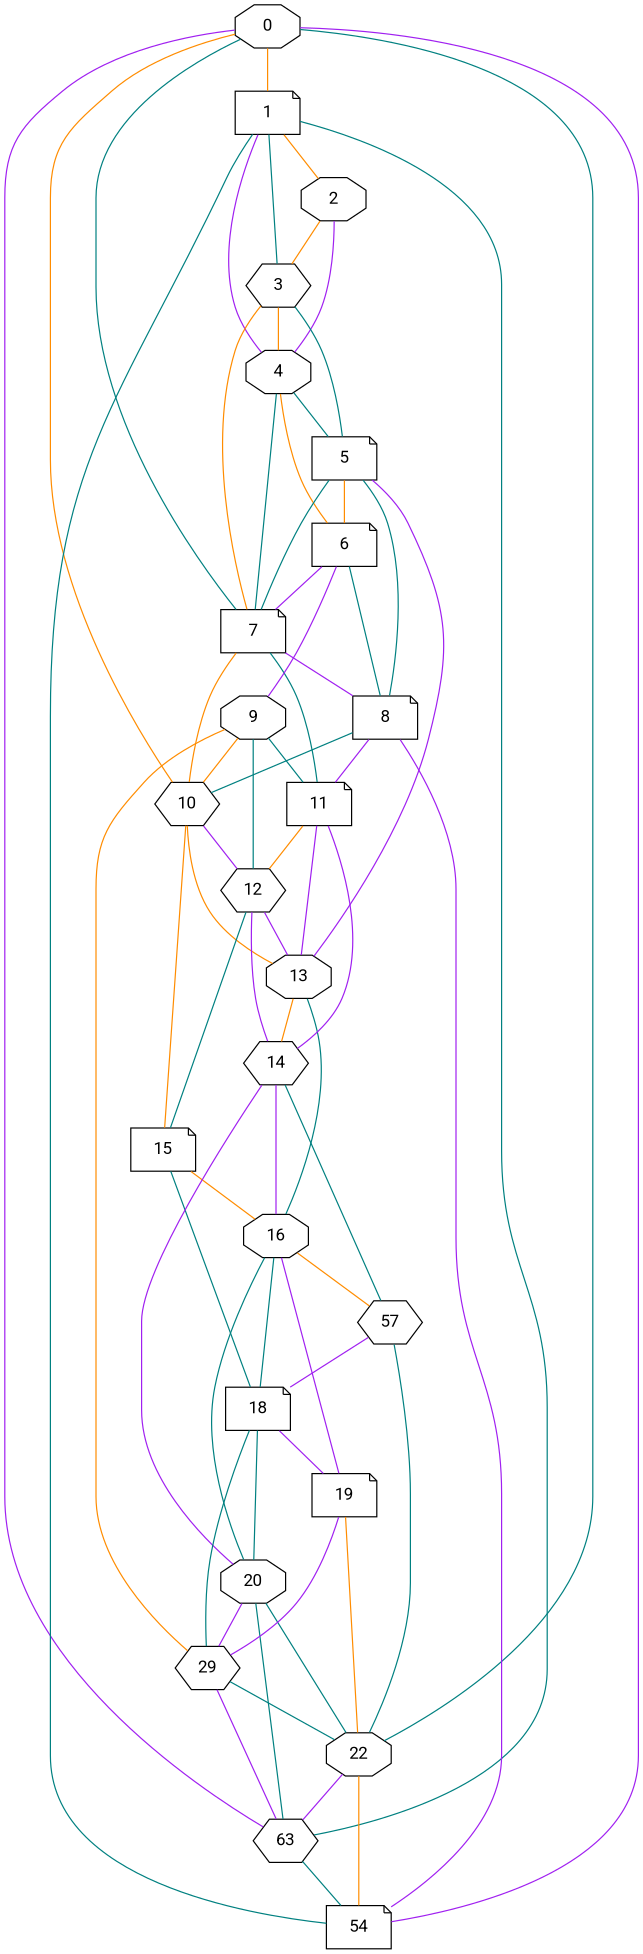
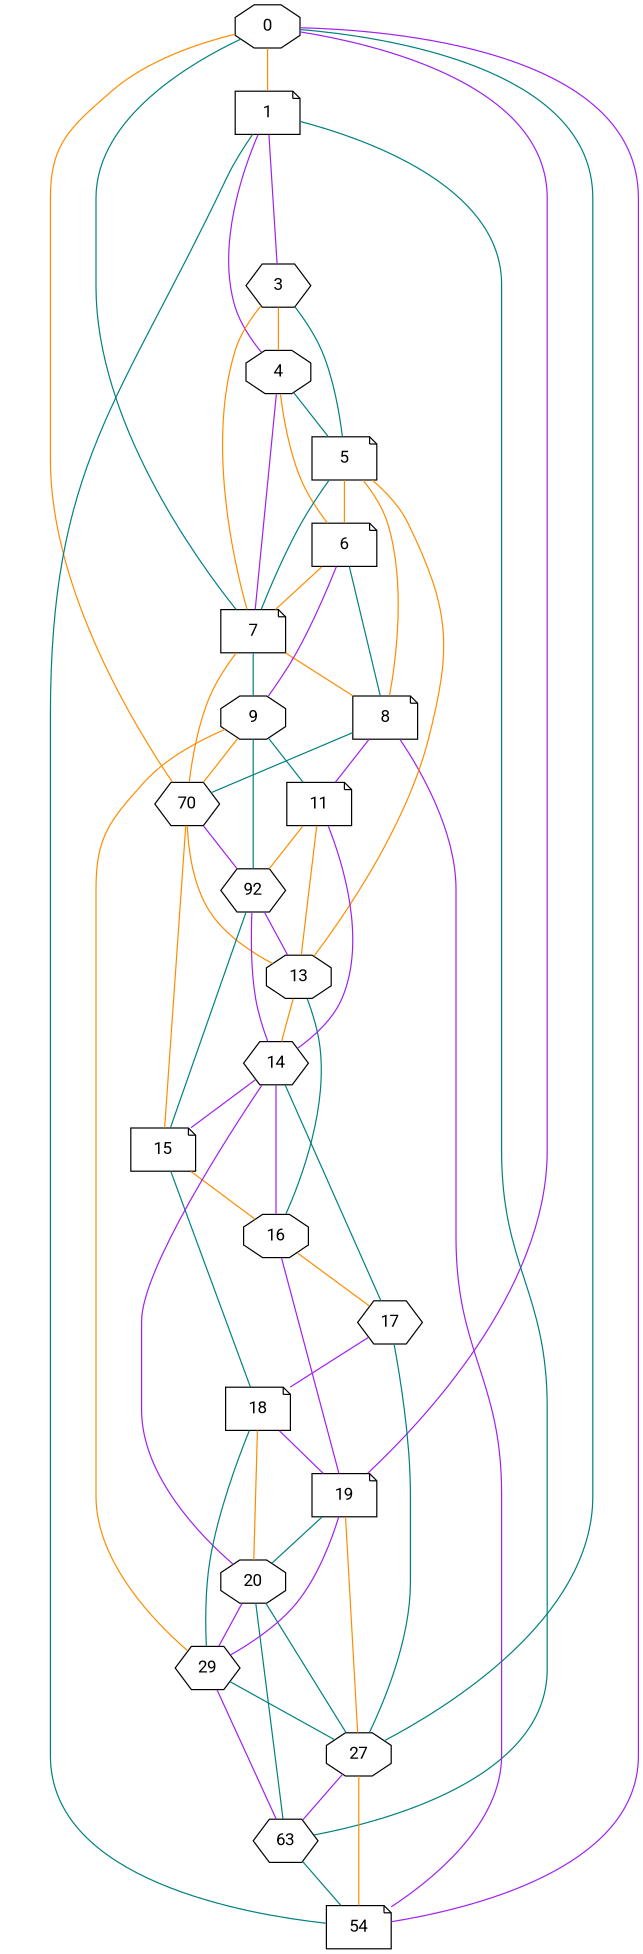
edge "1" -- "3": color teal -> purple
node "2": removed
edge "4" -- "7": color teal -> purple
edge "5" -- "8": color teal -> darkorange
edge "6" -- "7": color purple -> darkorange
edge "7" -- "8": color purple -> darkorange
edge "7" -- "11": now "7" -- "9"
edge "5" -- "13": color purple -> darkorange
node "10": label "10" -> "70"
node "12": label "12" -> "92"
edge "11" -- "13": color purple -> darkorange
edge "0" -- "63": now "0" -- "19"
edge "14" -- "15": added
edge "16" -- "18": removed
node "57": label "57" -> "17"
edge "16" -- "20": now "19" -- "20"
edge "18" -- "20": color teal -> darkorange
node "22": label "22" -> "27"
